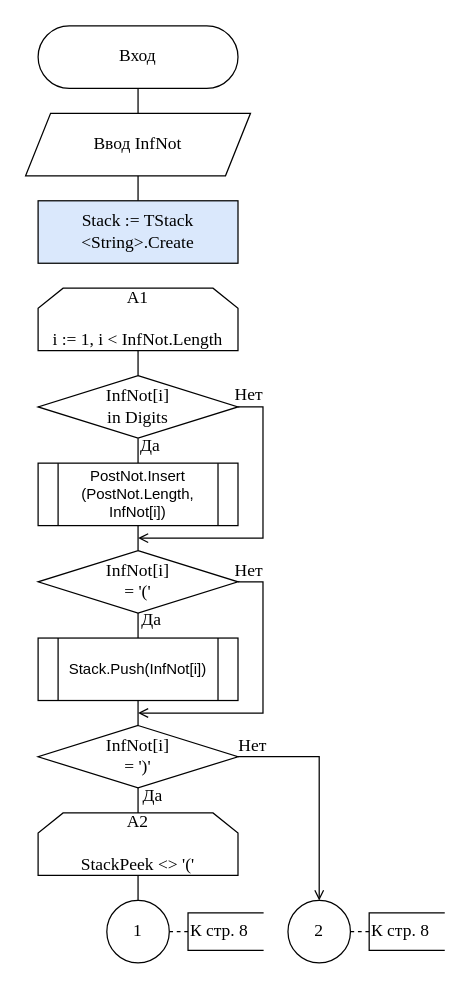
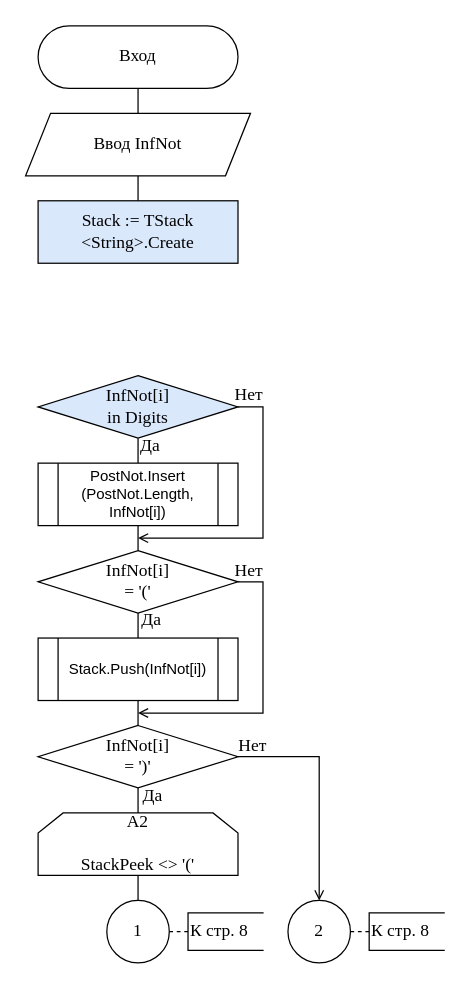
node "A1 i := 1, i < InfNot.Length": removed
edge "A1 i := 1, i < InfNot.Length" -- "InfNot[i] in Digits": removed
node "InfNot[i] in Digits": fillcolor #ffffff -> #dae8fc
